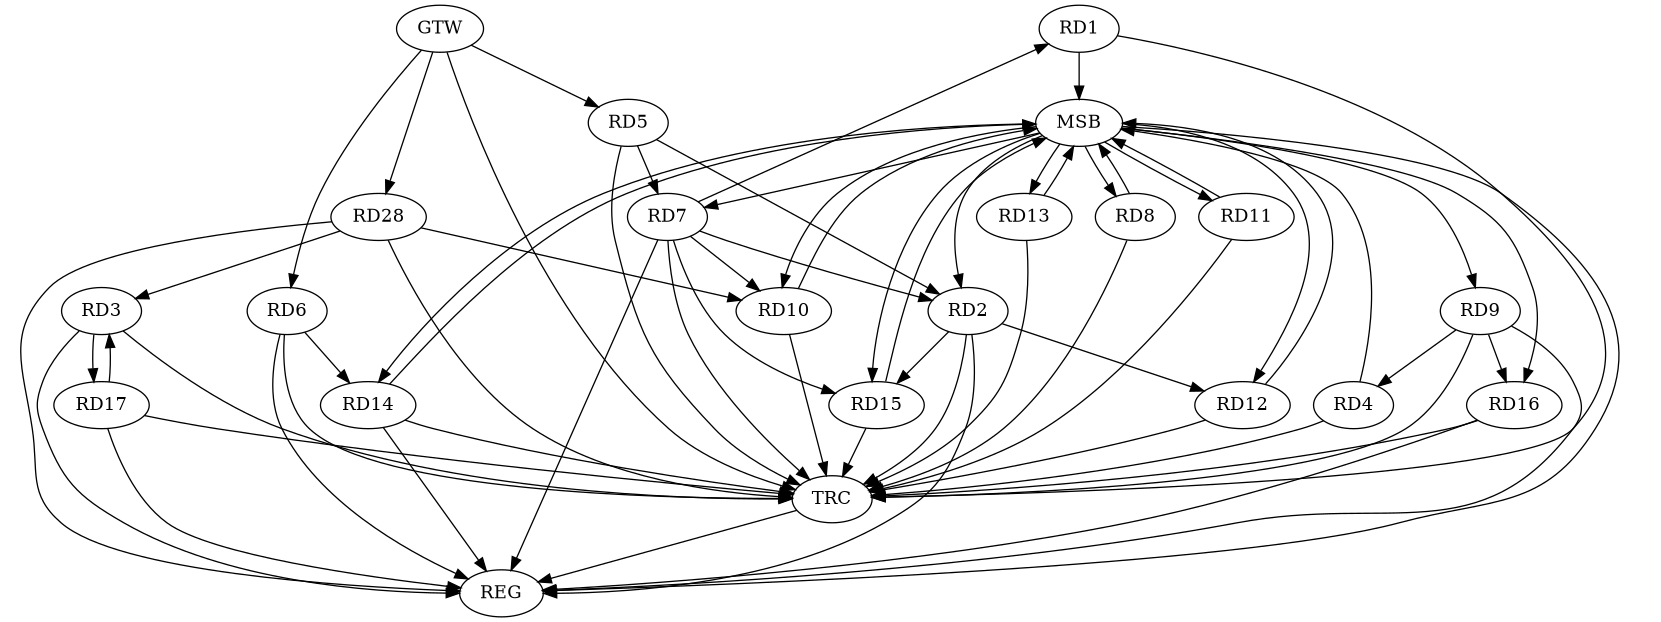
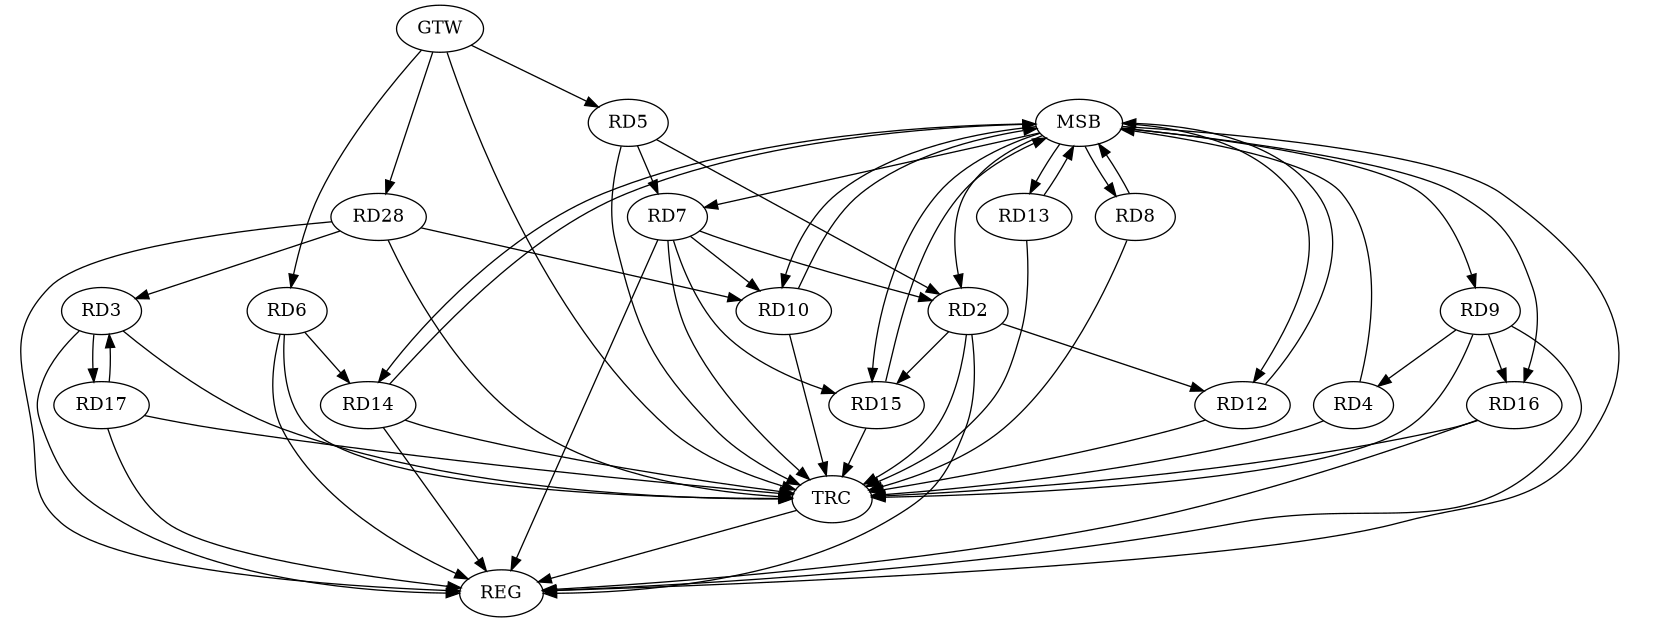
node "RD1": removed
node "RD11": removed
